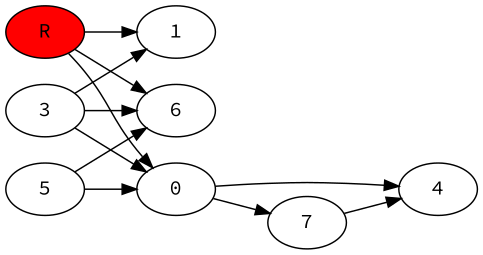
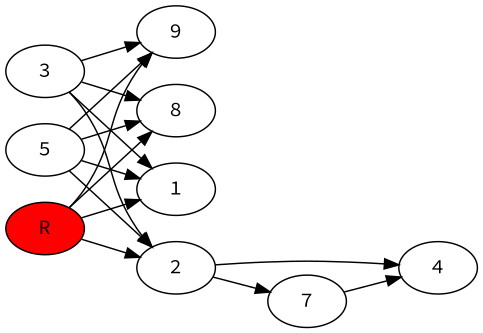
node "8": added
node "6": label "6" -> "9"
edge "5" -> "1": added
node "0": label "0" -> "2"
